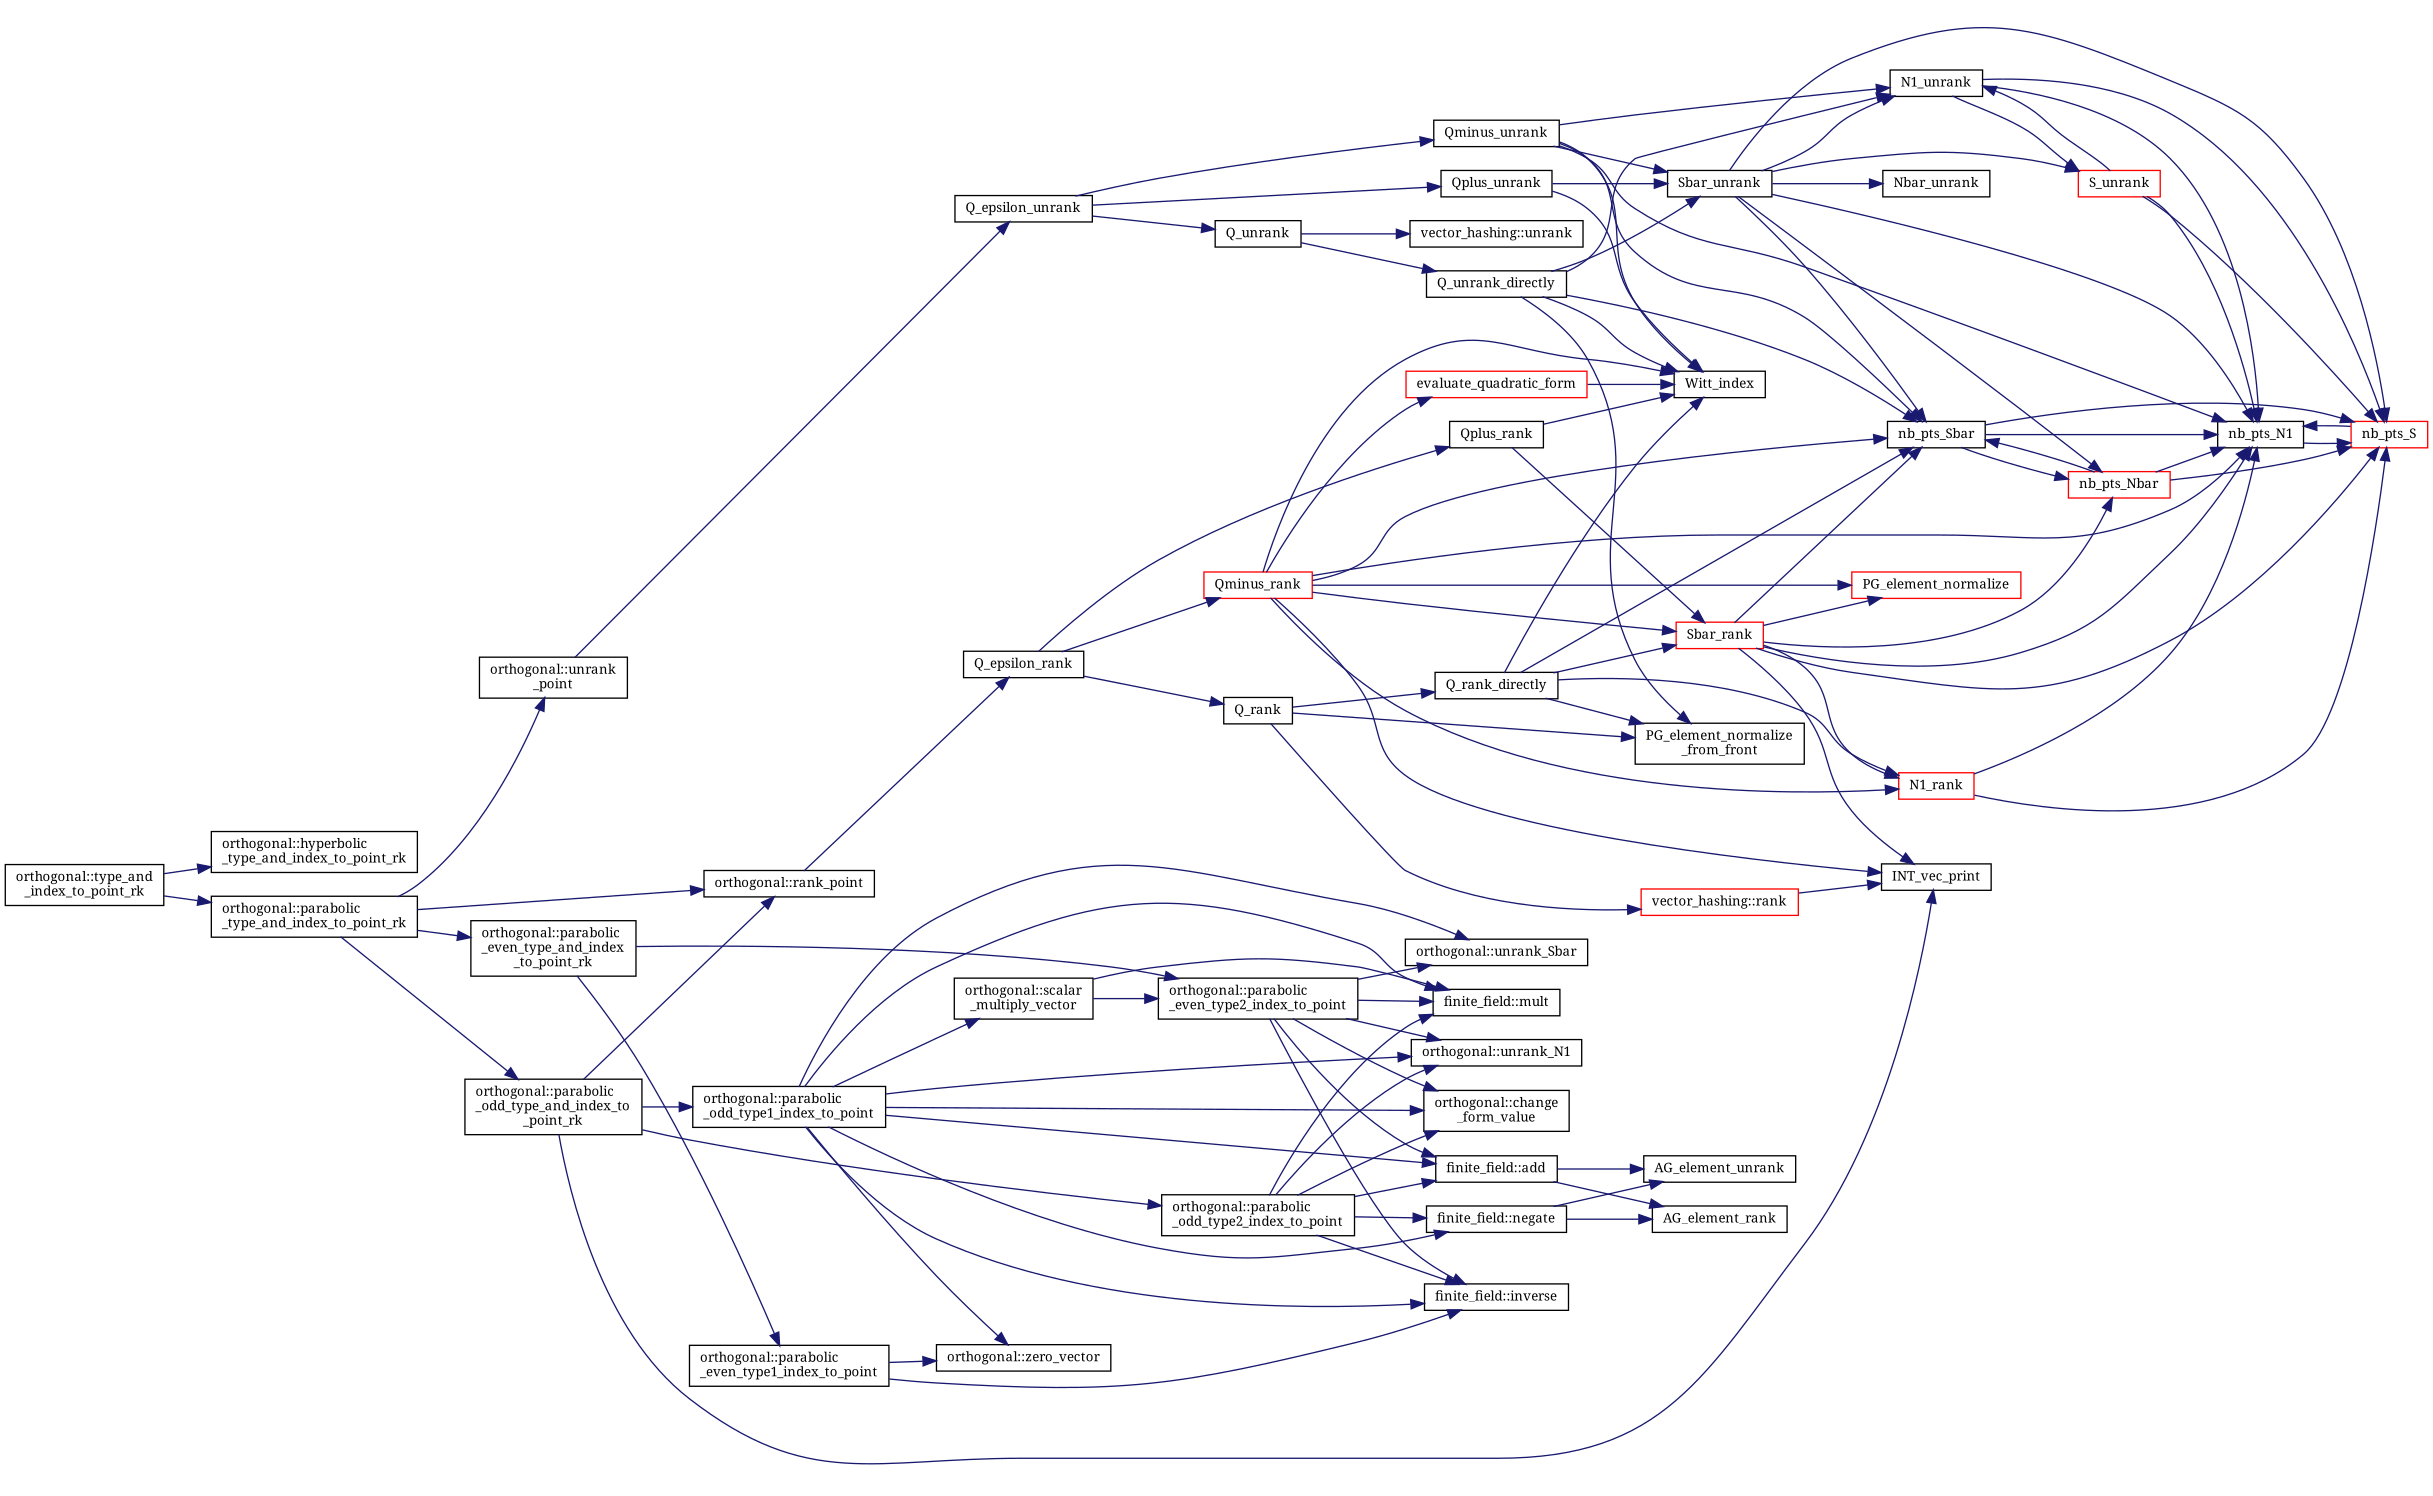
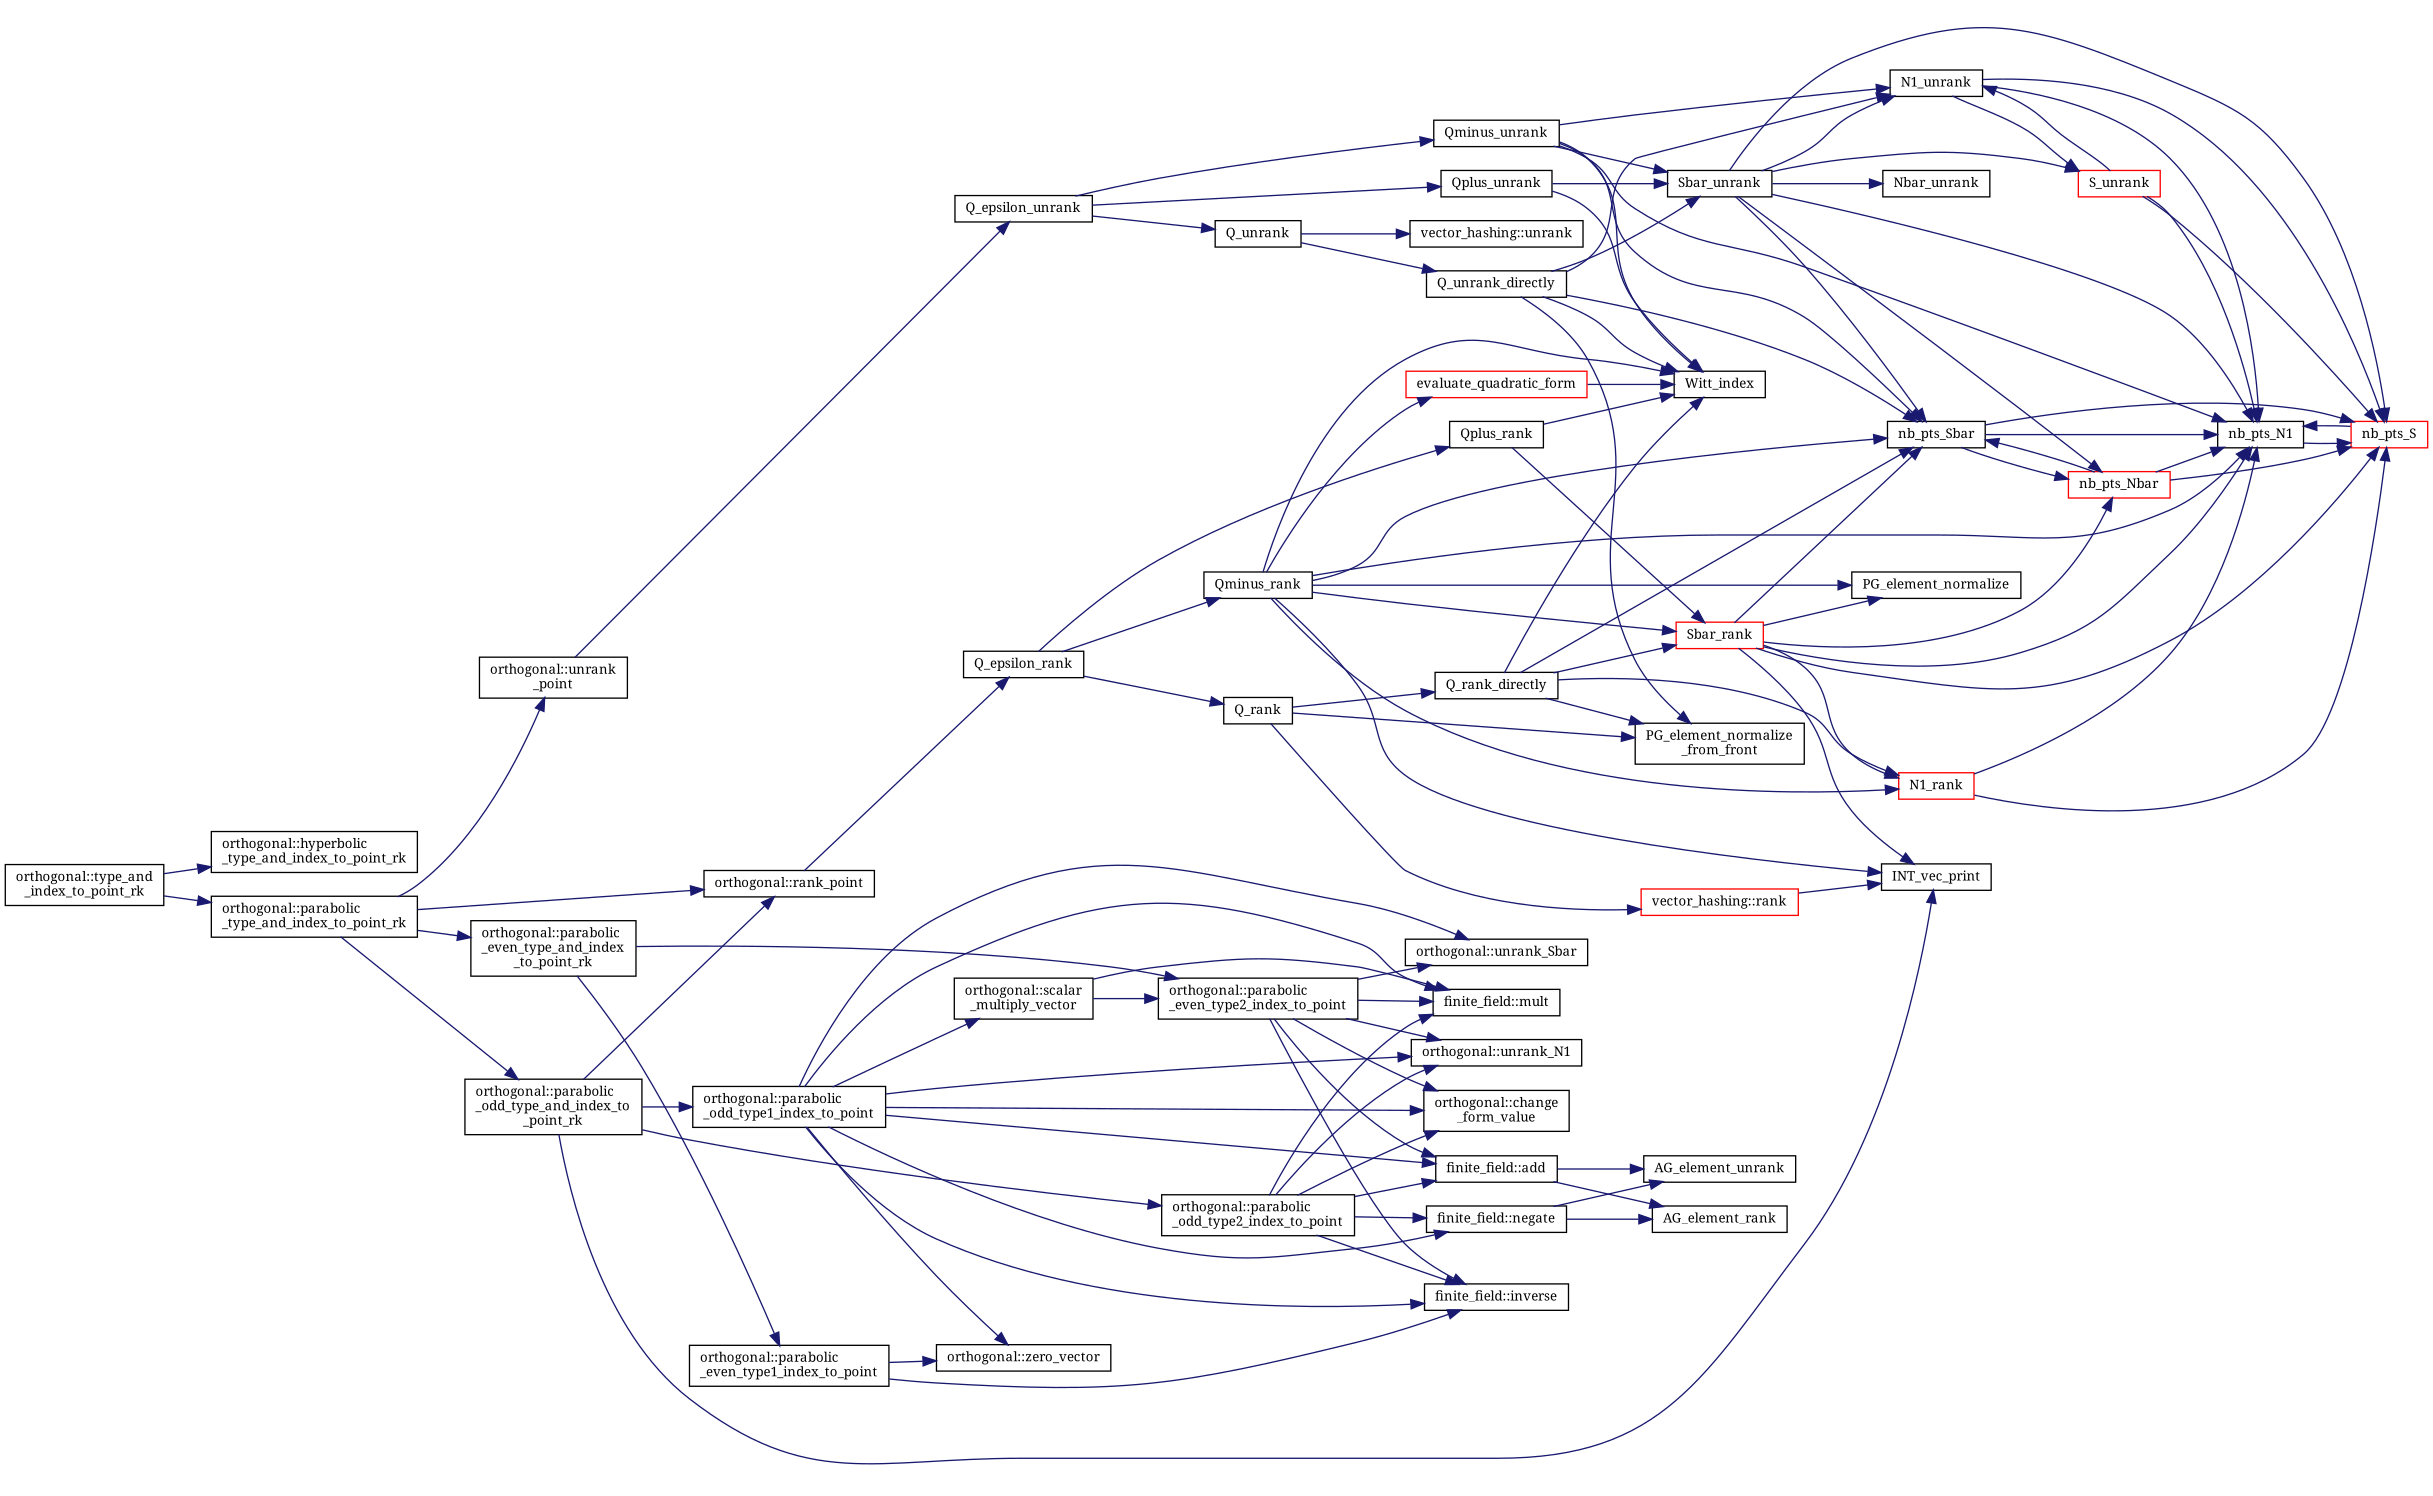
node "Qminus_rank": color red -> black
node "PG_element_normalize": color red -> black
